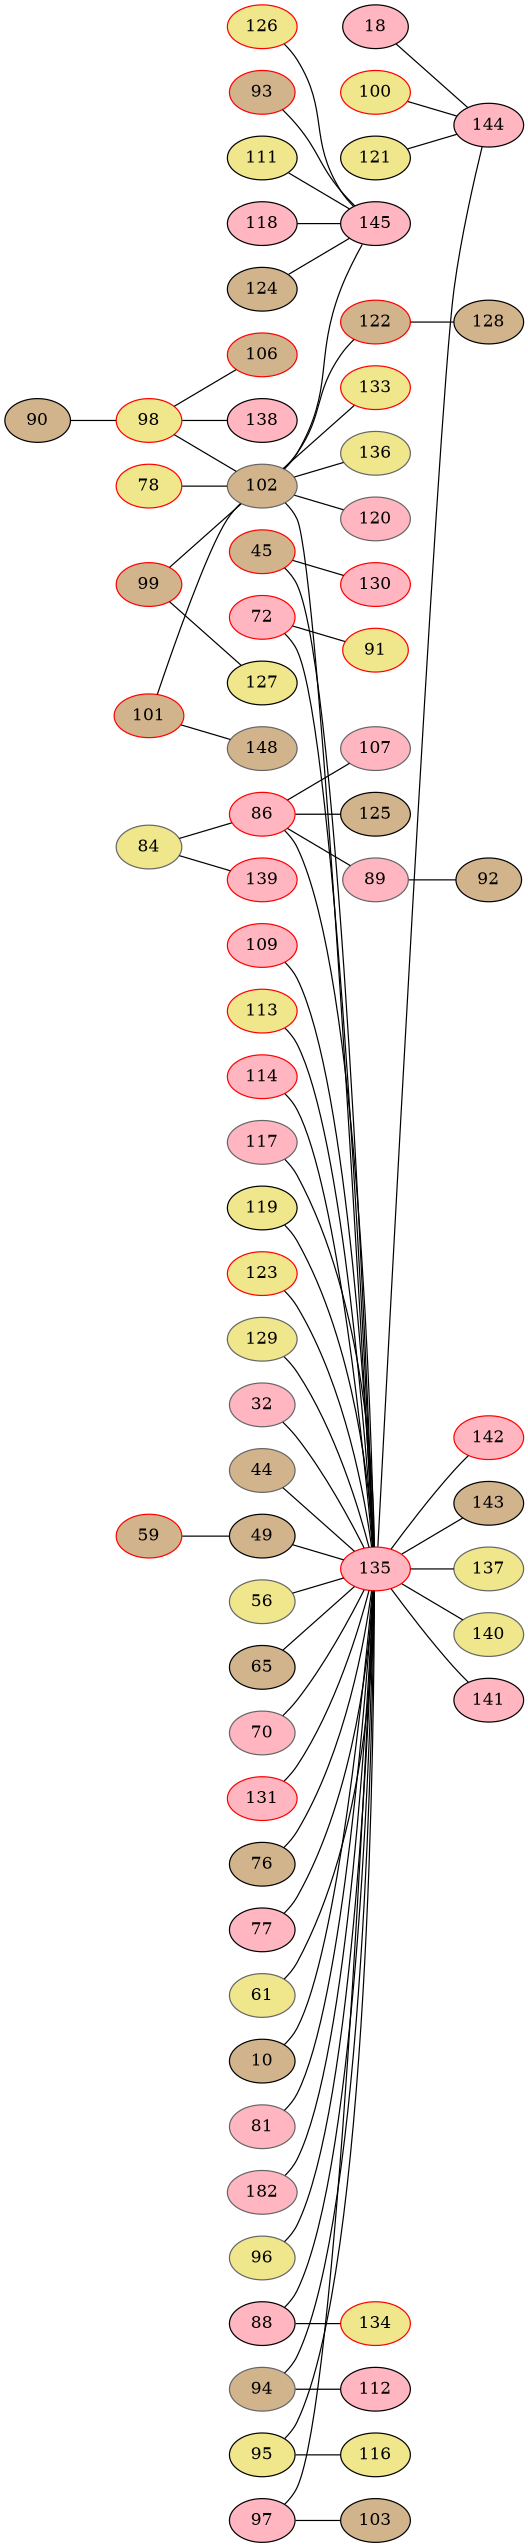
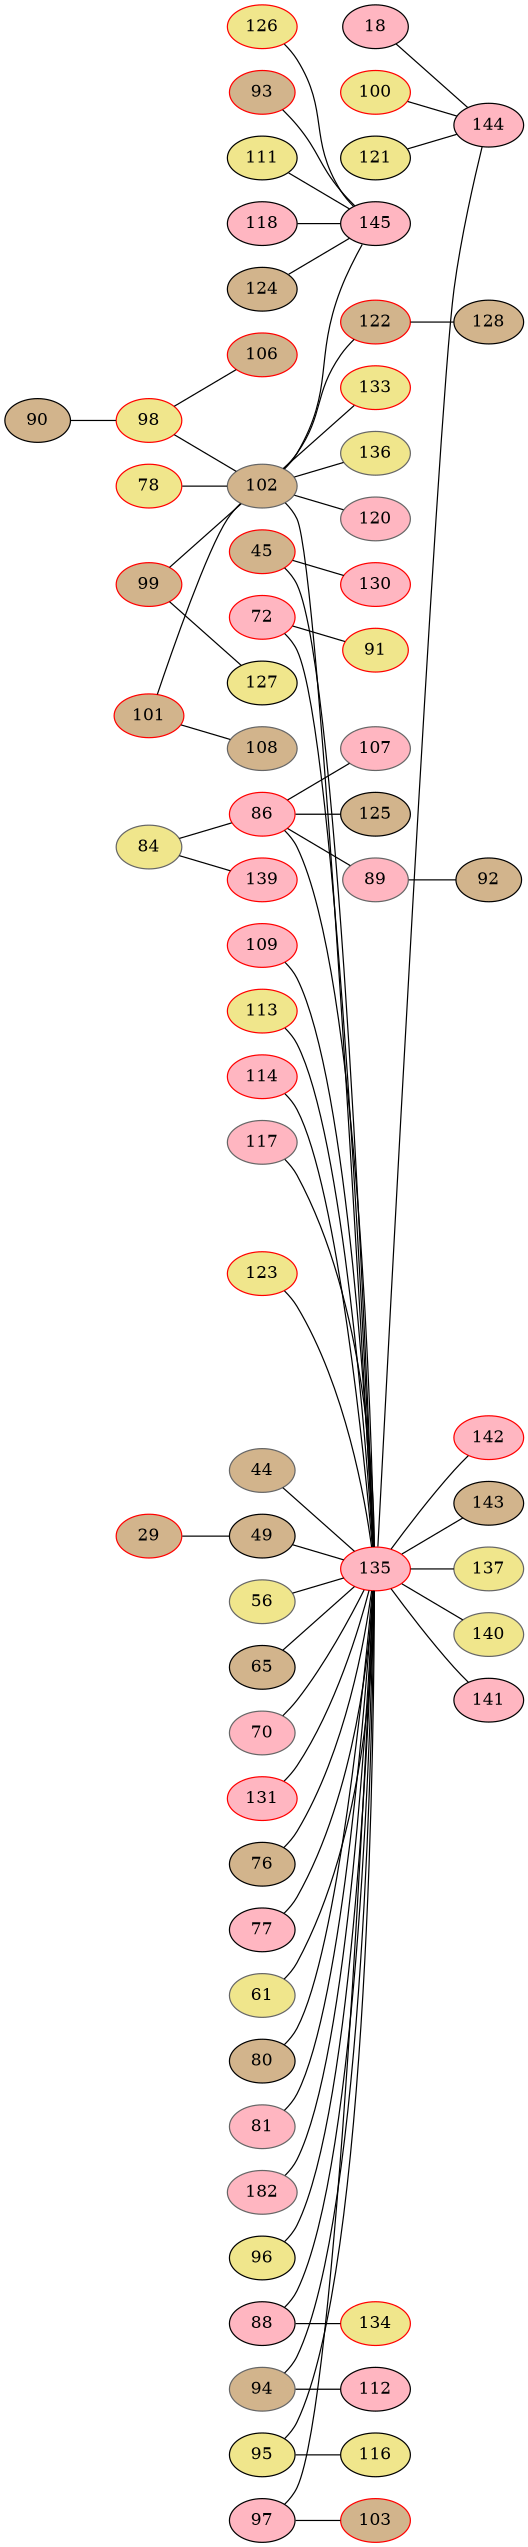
node "138": removed
node "148": label "148" -> "108"
node "119": removed
node "129": removed
node "32": removed
node "59": label "59" -> "29"
node "10": label "10" -> "80"
node "96": color gray40 -> black
node "103": color black -> red
